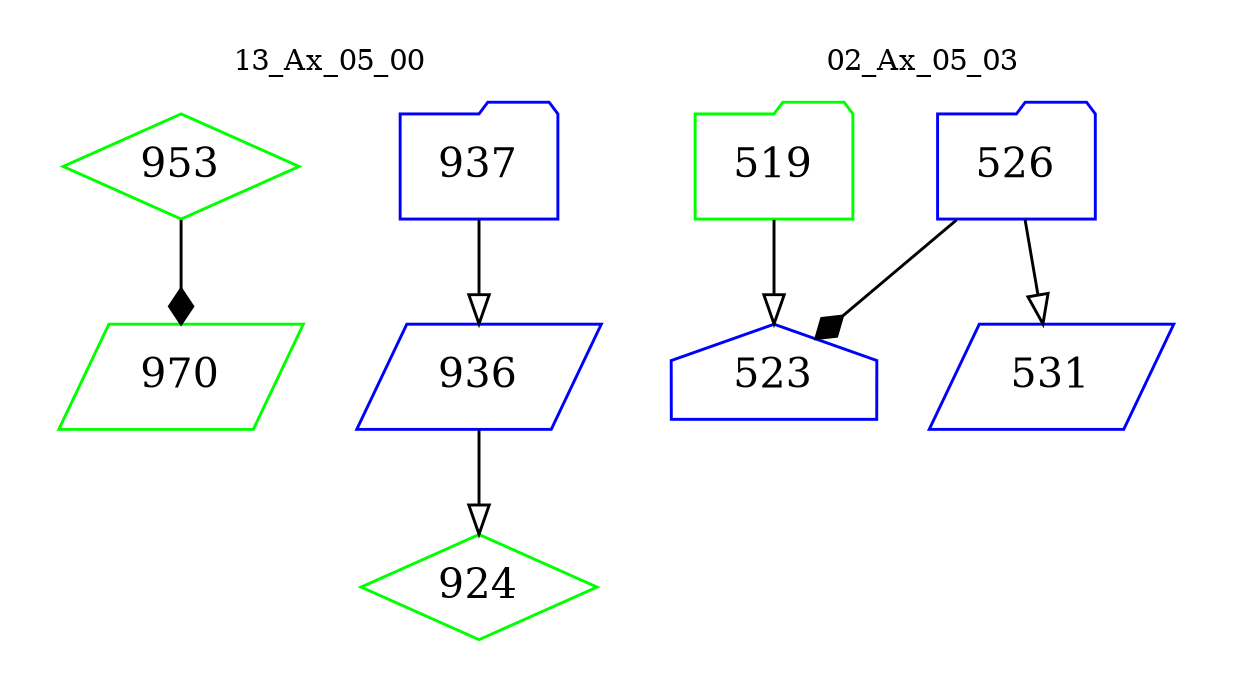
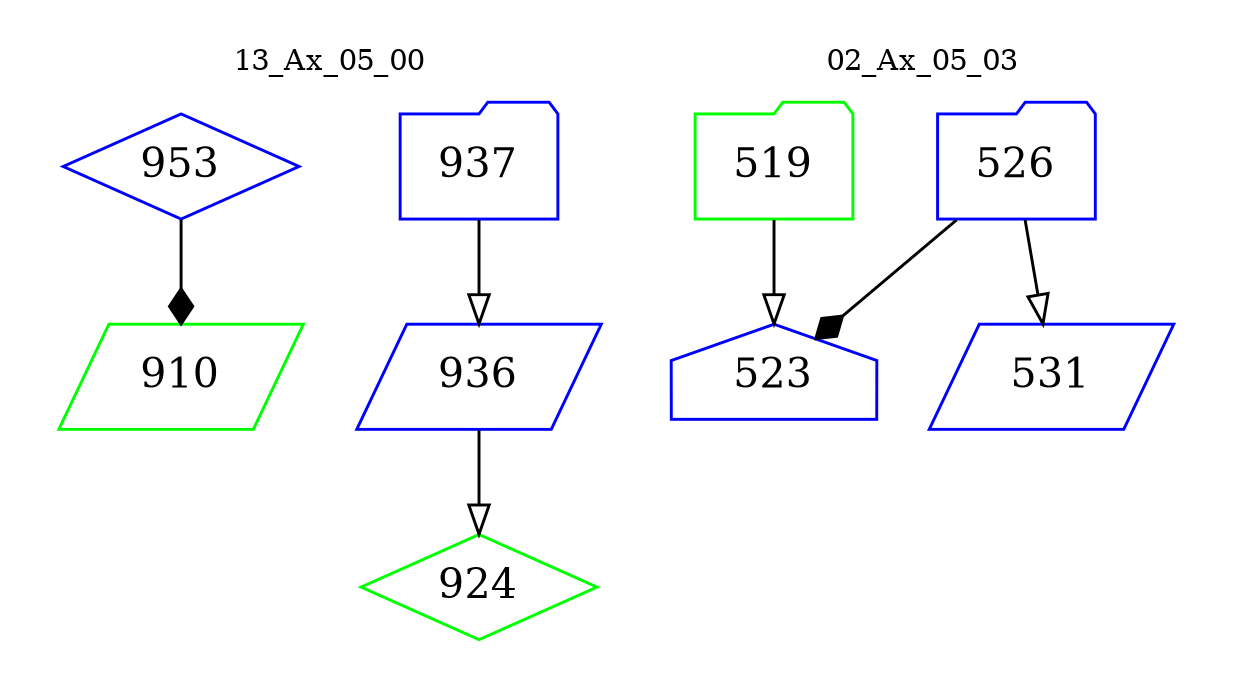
node "953": color green -> blue
node "970": label "970" -> "910"
